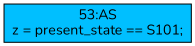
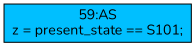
node "53:AS z = present_state == S101;": label "53:AS z = present_state == S101;" -> "59:AS z = present_state == S101;"
